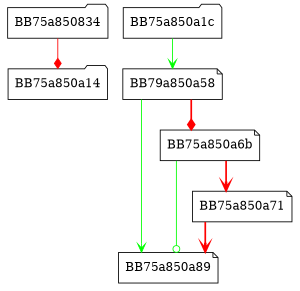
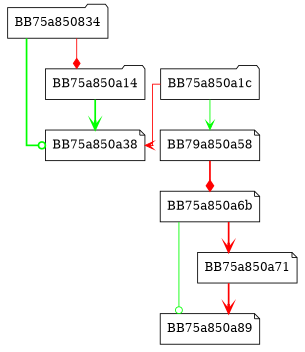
node "BB75a850a38": added
edge "BB79a850a58" -> "BB75a850a89": removed
